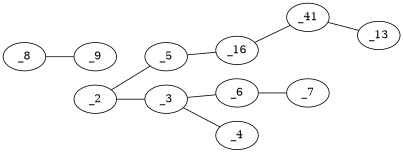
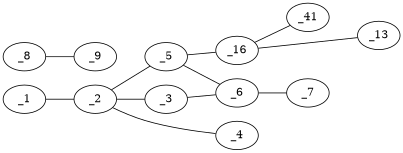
edge "_41" -- "_13": now "_16" -- "_13"
edge "_5" -- "_6": added
node "_1": added
edge "_3" -- "_4": now "_2" -- "_4"
